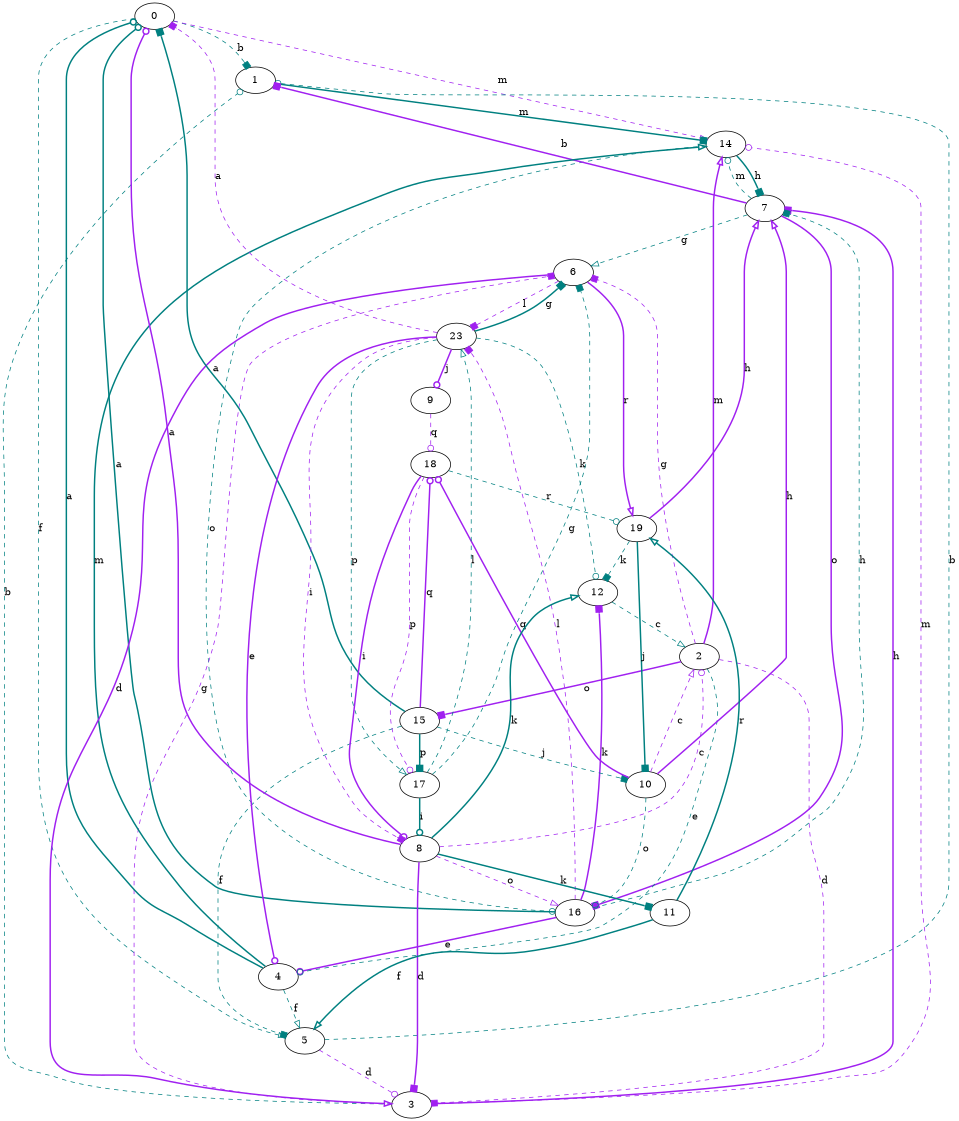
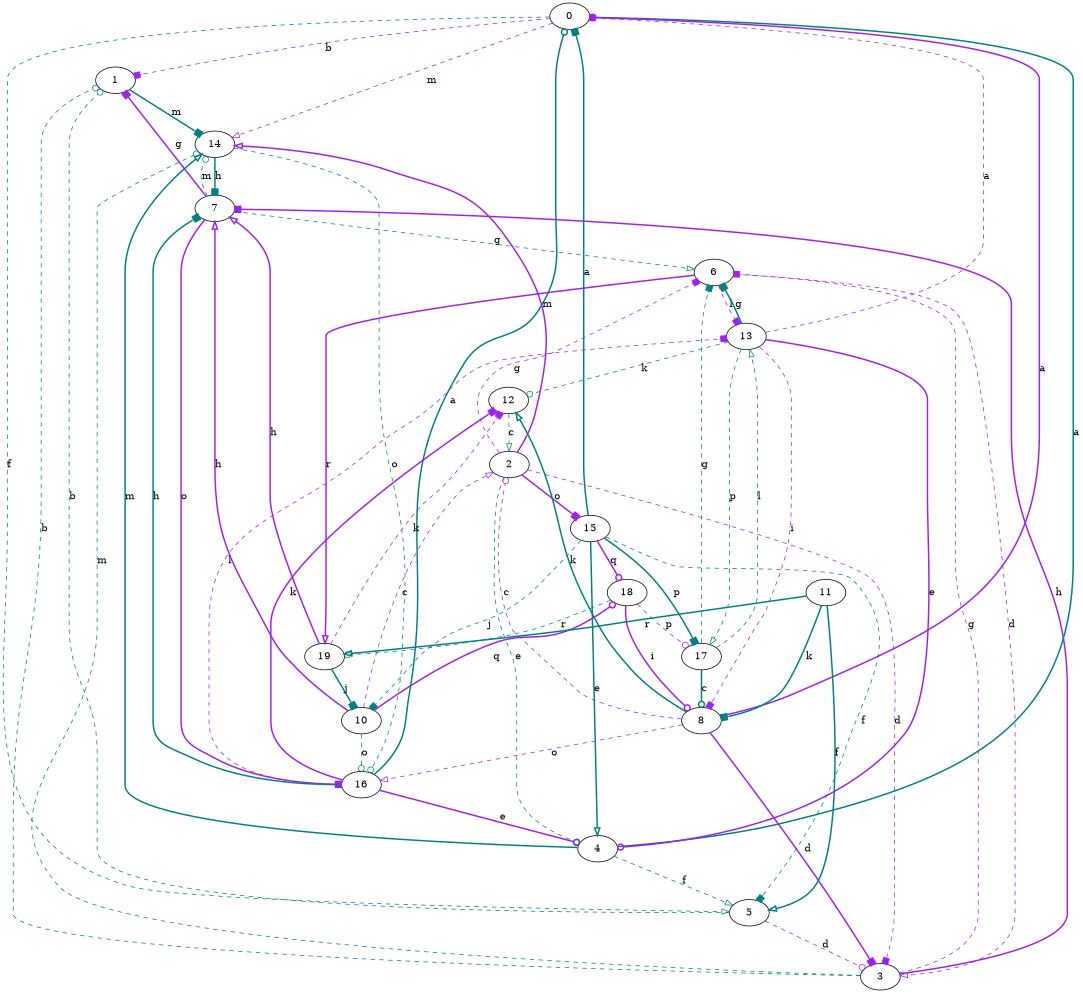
edge "0" -> "1": color teal -> purple
edge "7" -> "1": label "b" -> "g"
node "23": label "23" -> "13"
node "9": removed
edge "19" -> "12": color teal -> purple
edge "16" -> "7": style dashed -> bold
edge "15" -> "4": added, label "e"
edge "6" -> "3": style bold -> dashed
edge "3" -> "14": color purple -> teal
edge "17" -> "8": label "i" -> "c"
edge "8" -> "11": reversed
